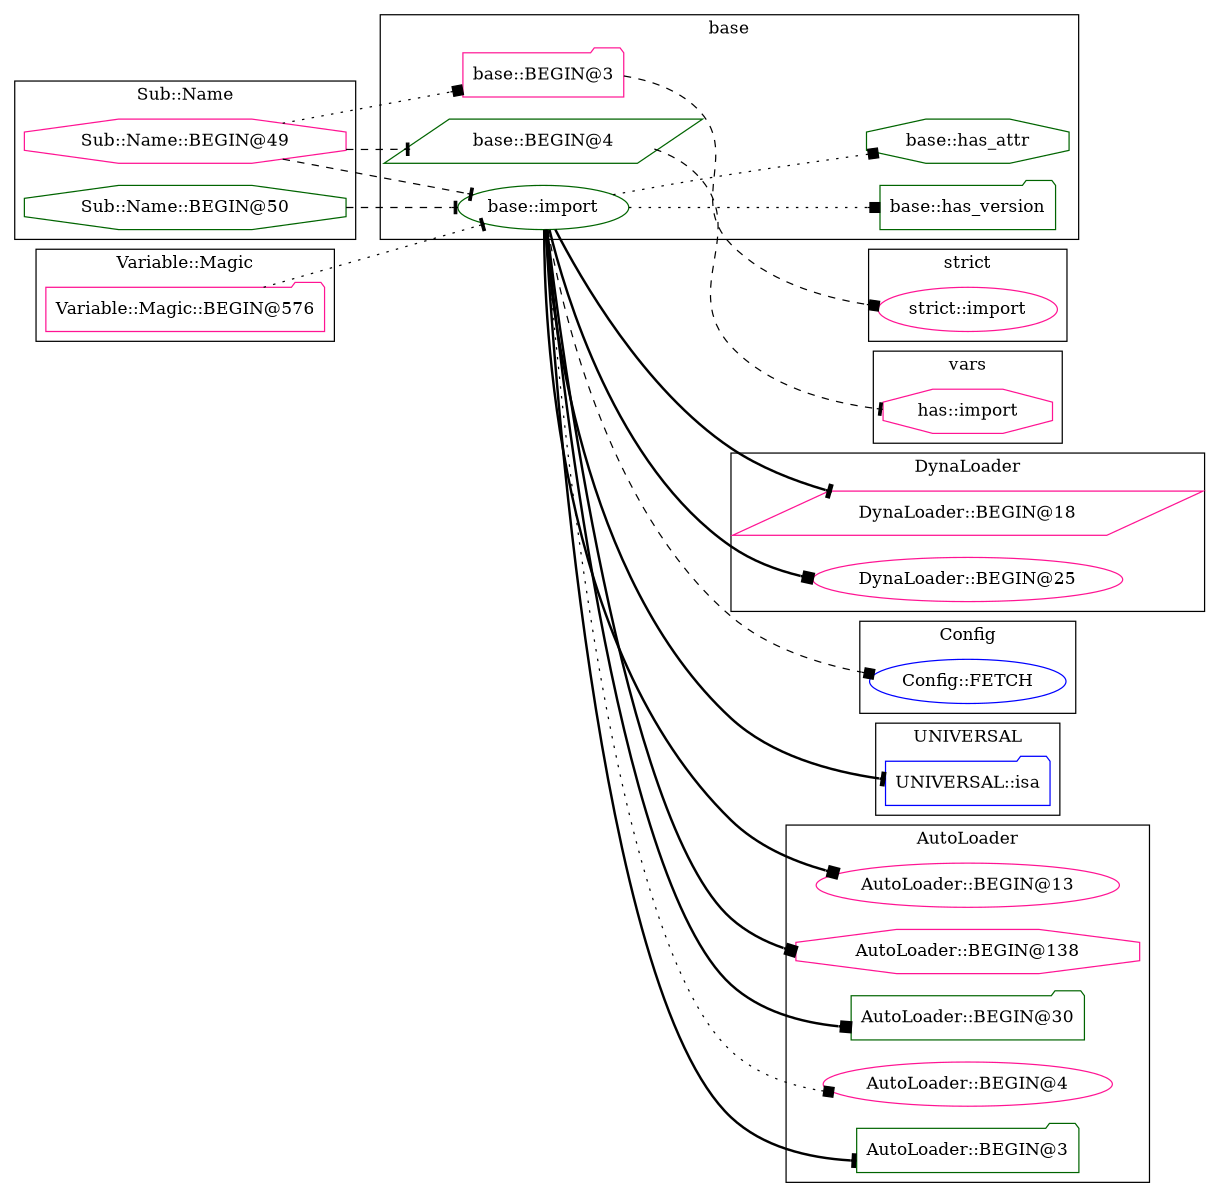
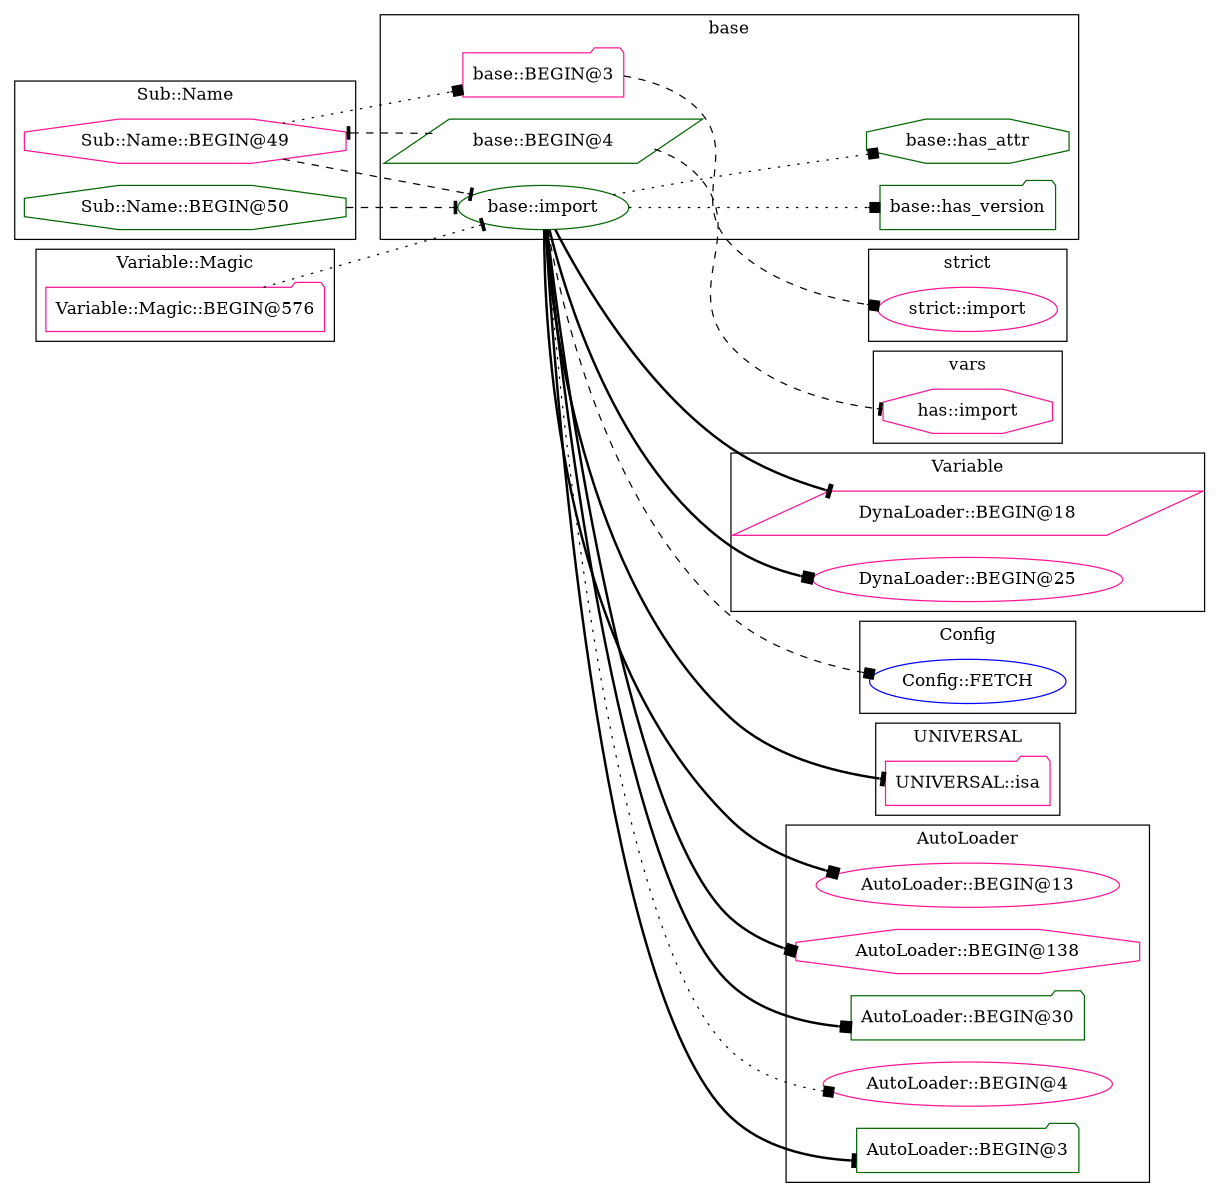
edge "Sub::Name::BEGIN@49" -> "base::BEGIN@4": reversed
cluster "DynaLoader": label "DynaLoader" -> "Variable"
node "UNIVERSAL::isa": color blue -> deeppink
